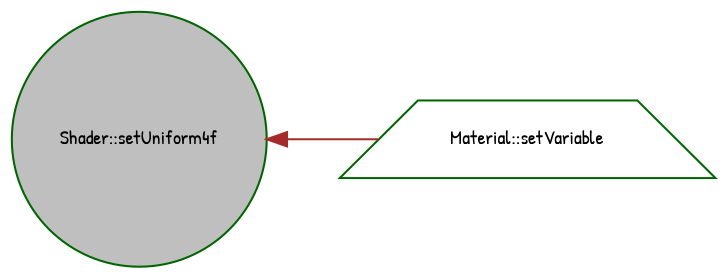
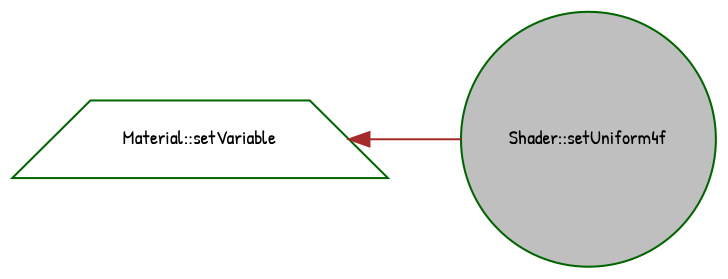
edge "Material::setVariable" -> "Shader::setUniform4f": reversed
